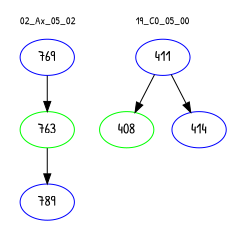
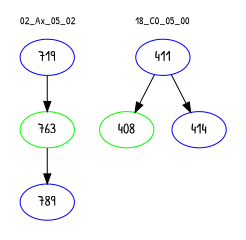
cluster "19_C0_05_00": label "19_C0_05_00" -> "18_C0_05_00"
node "769": label "769" -> "719"
